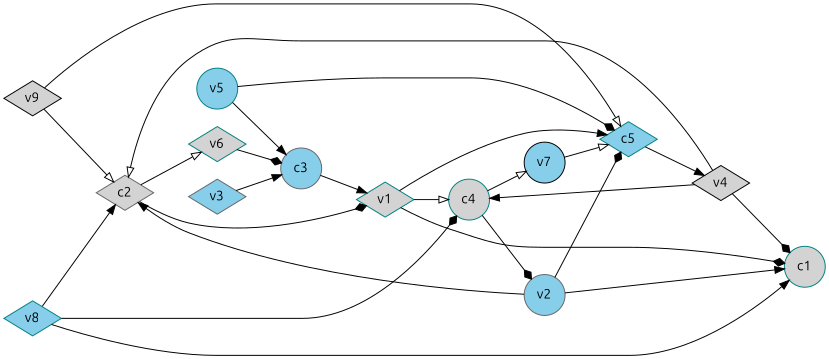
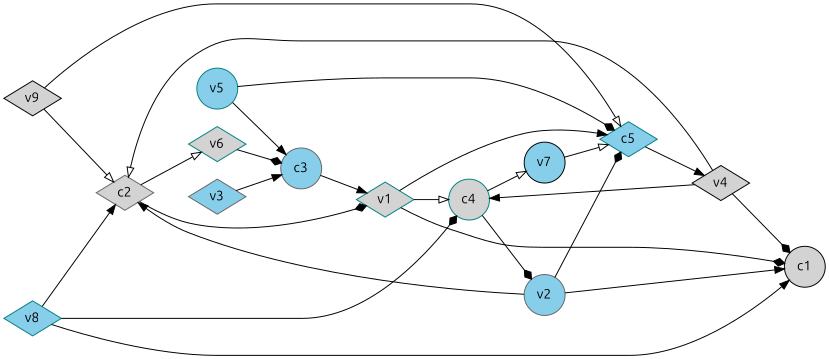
node "c1": color teal -> black
